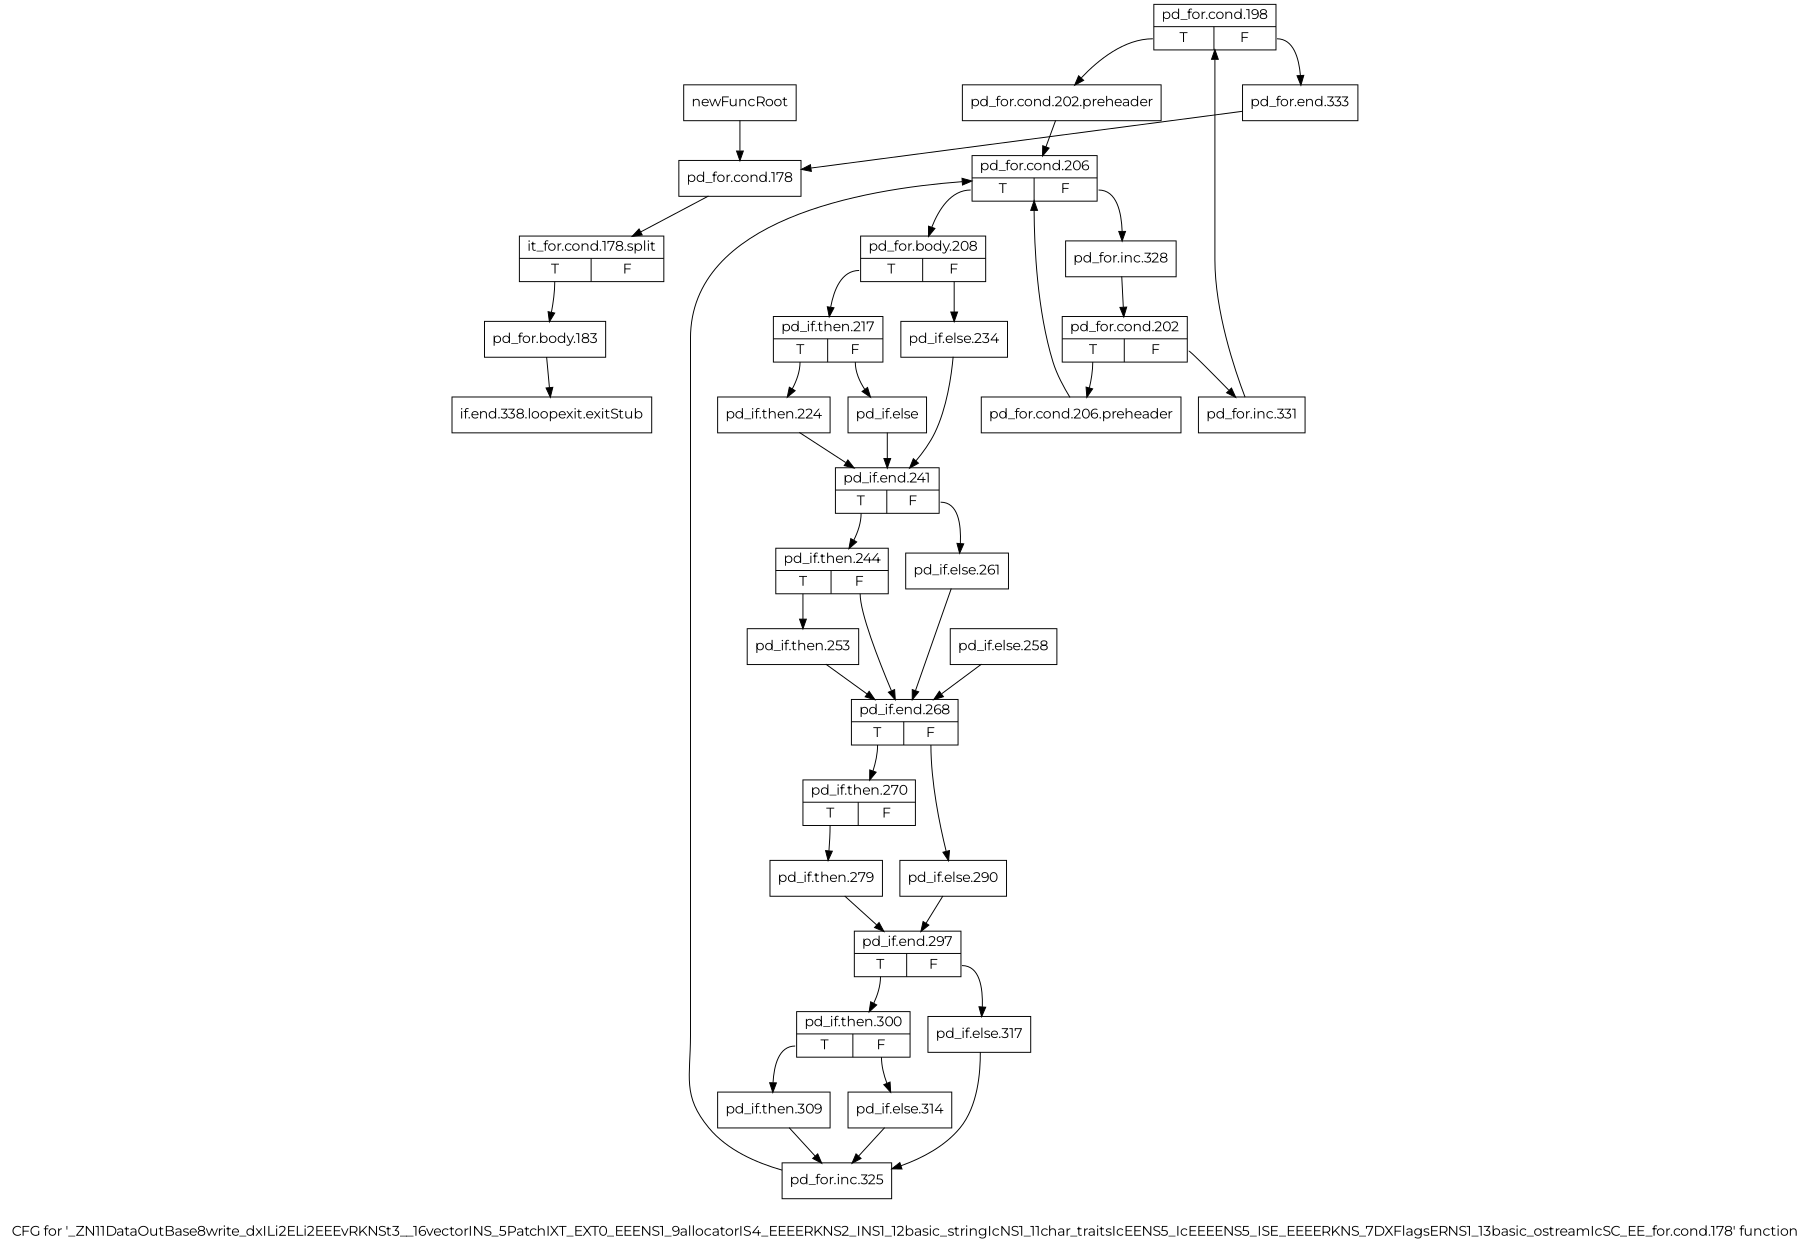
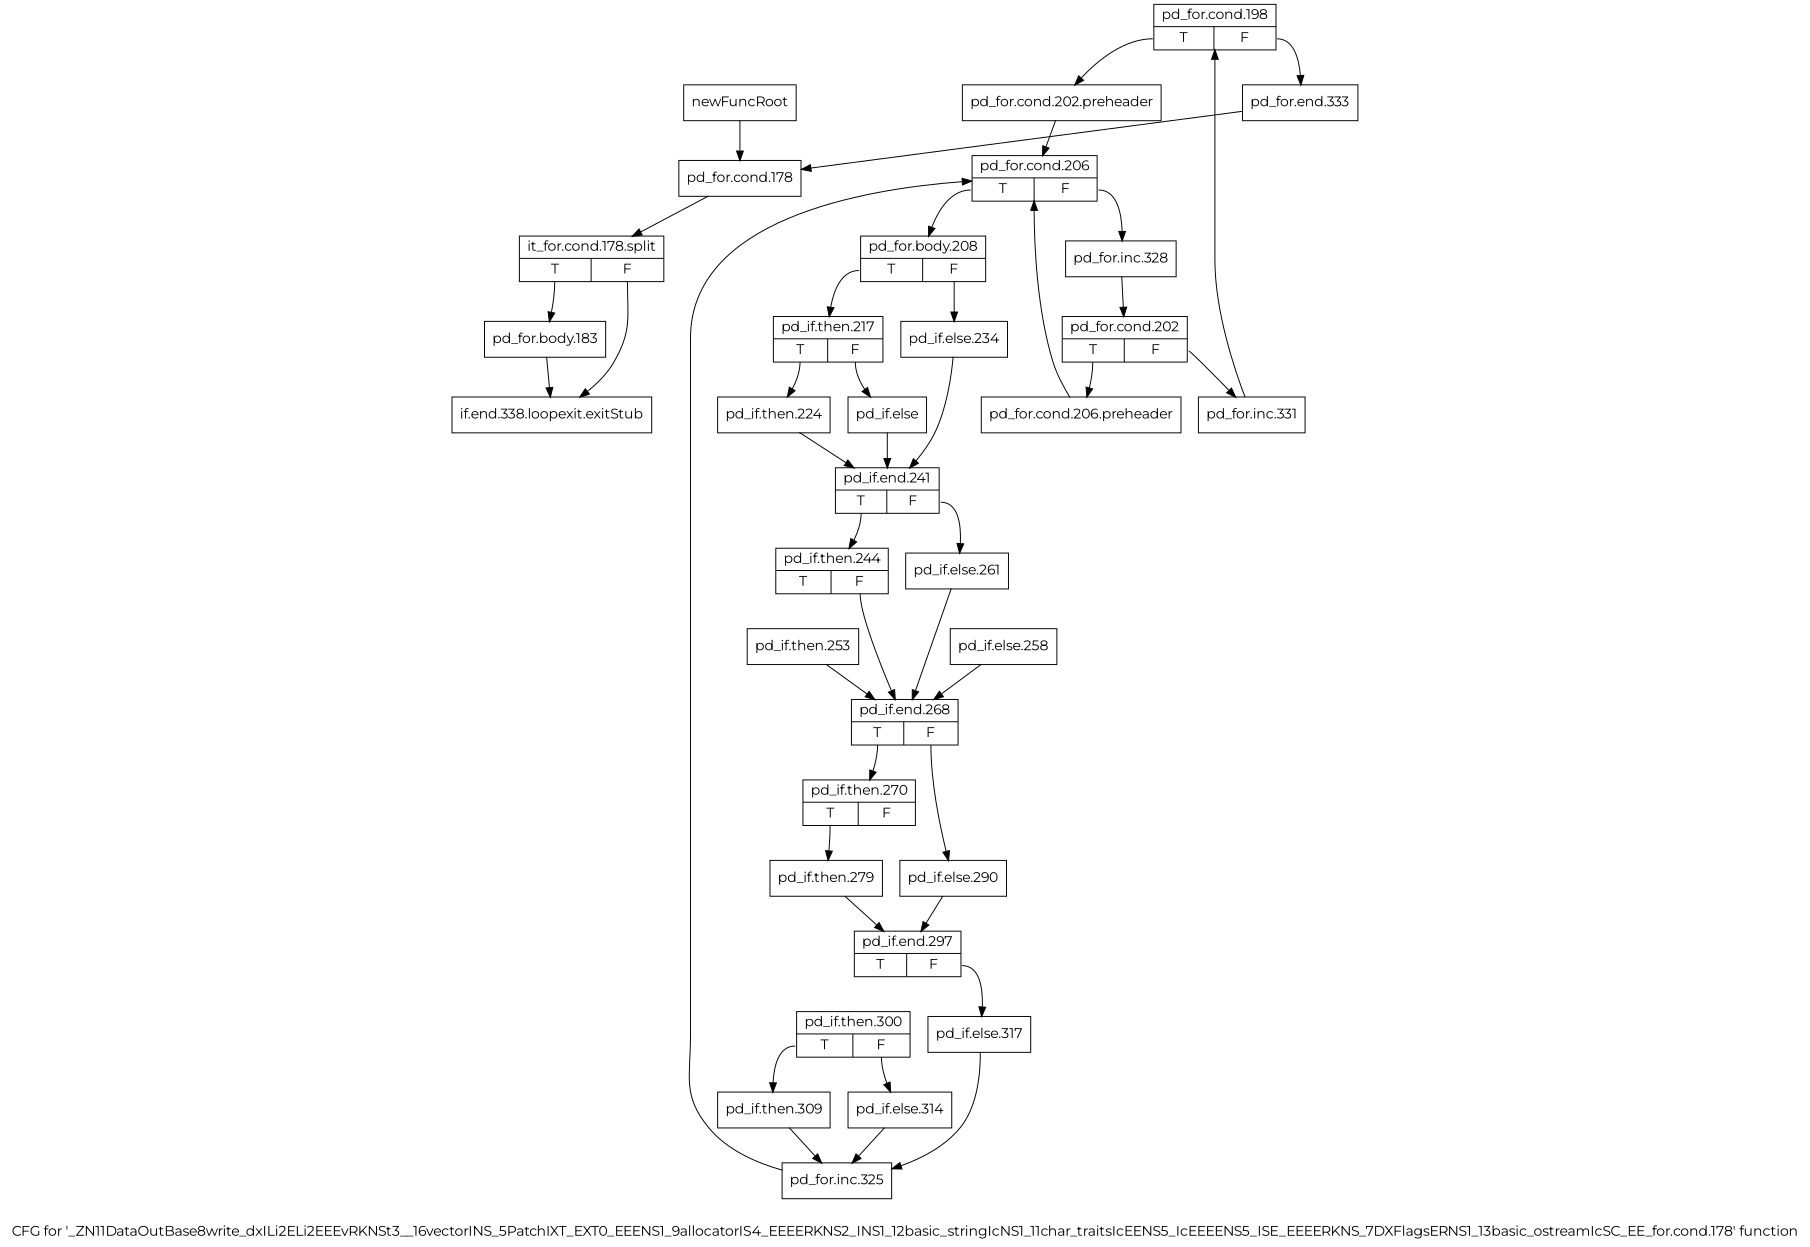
edge "it_for.cond.178.split" -> "if.end.338.loopexit.exitStub": added
edge "pd_if.then.244" -> "pd_if.then.253": removed
edge "pd_if.end.297" -> "pd_if.then.300": removed
